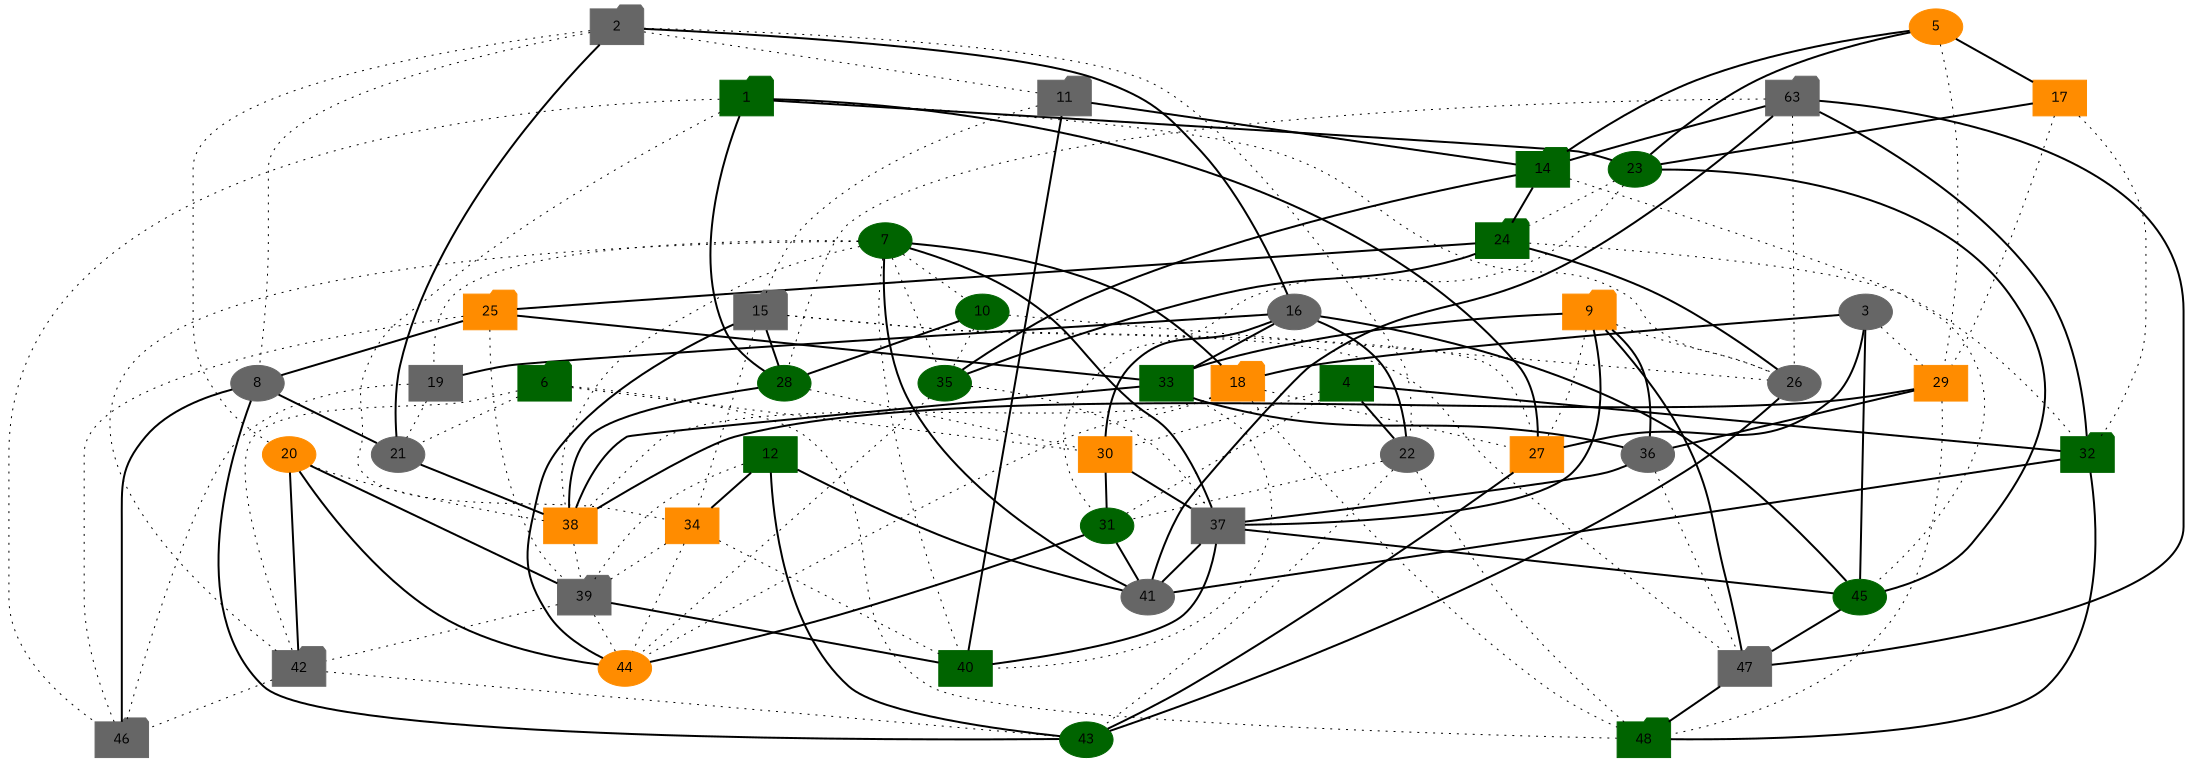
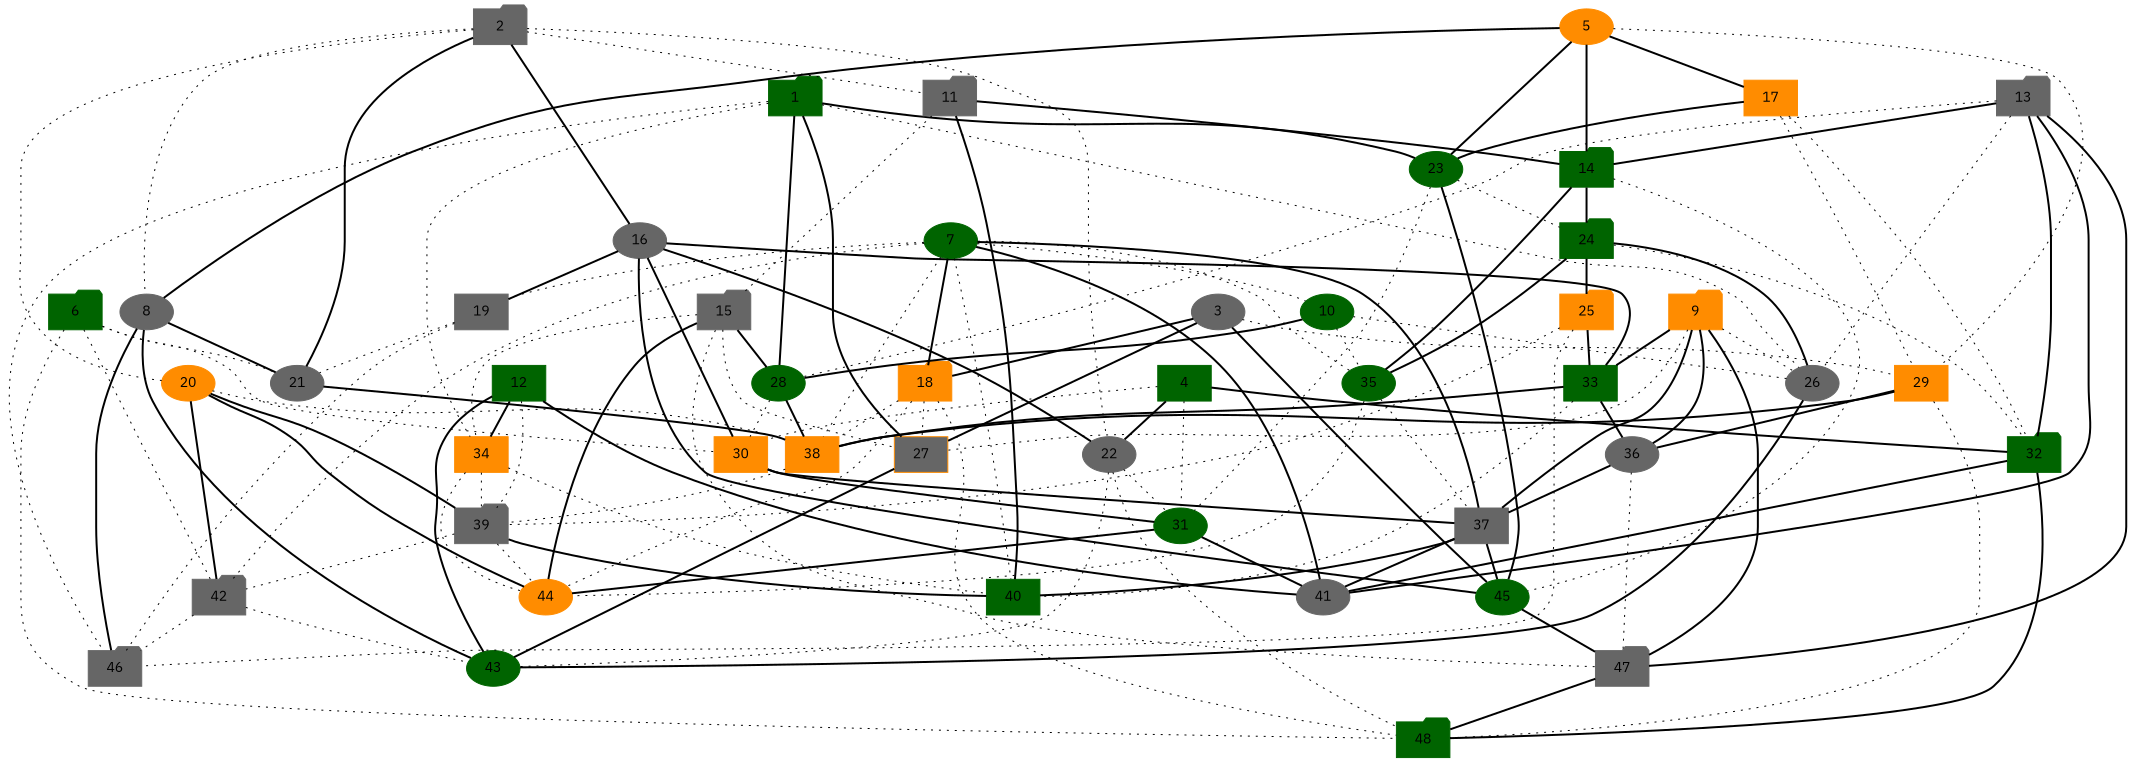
node "63": label "63" -> "13"
edge "25" -- "8": now "5" -- "8"
node "27": fillcolor darkorange -> gray40
